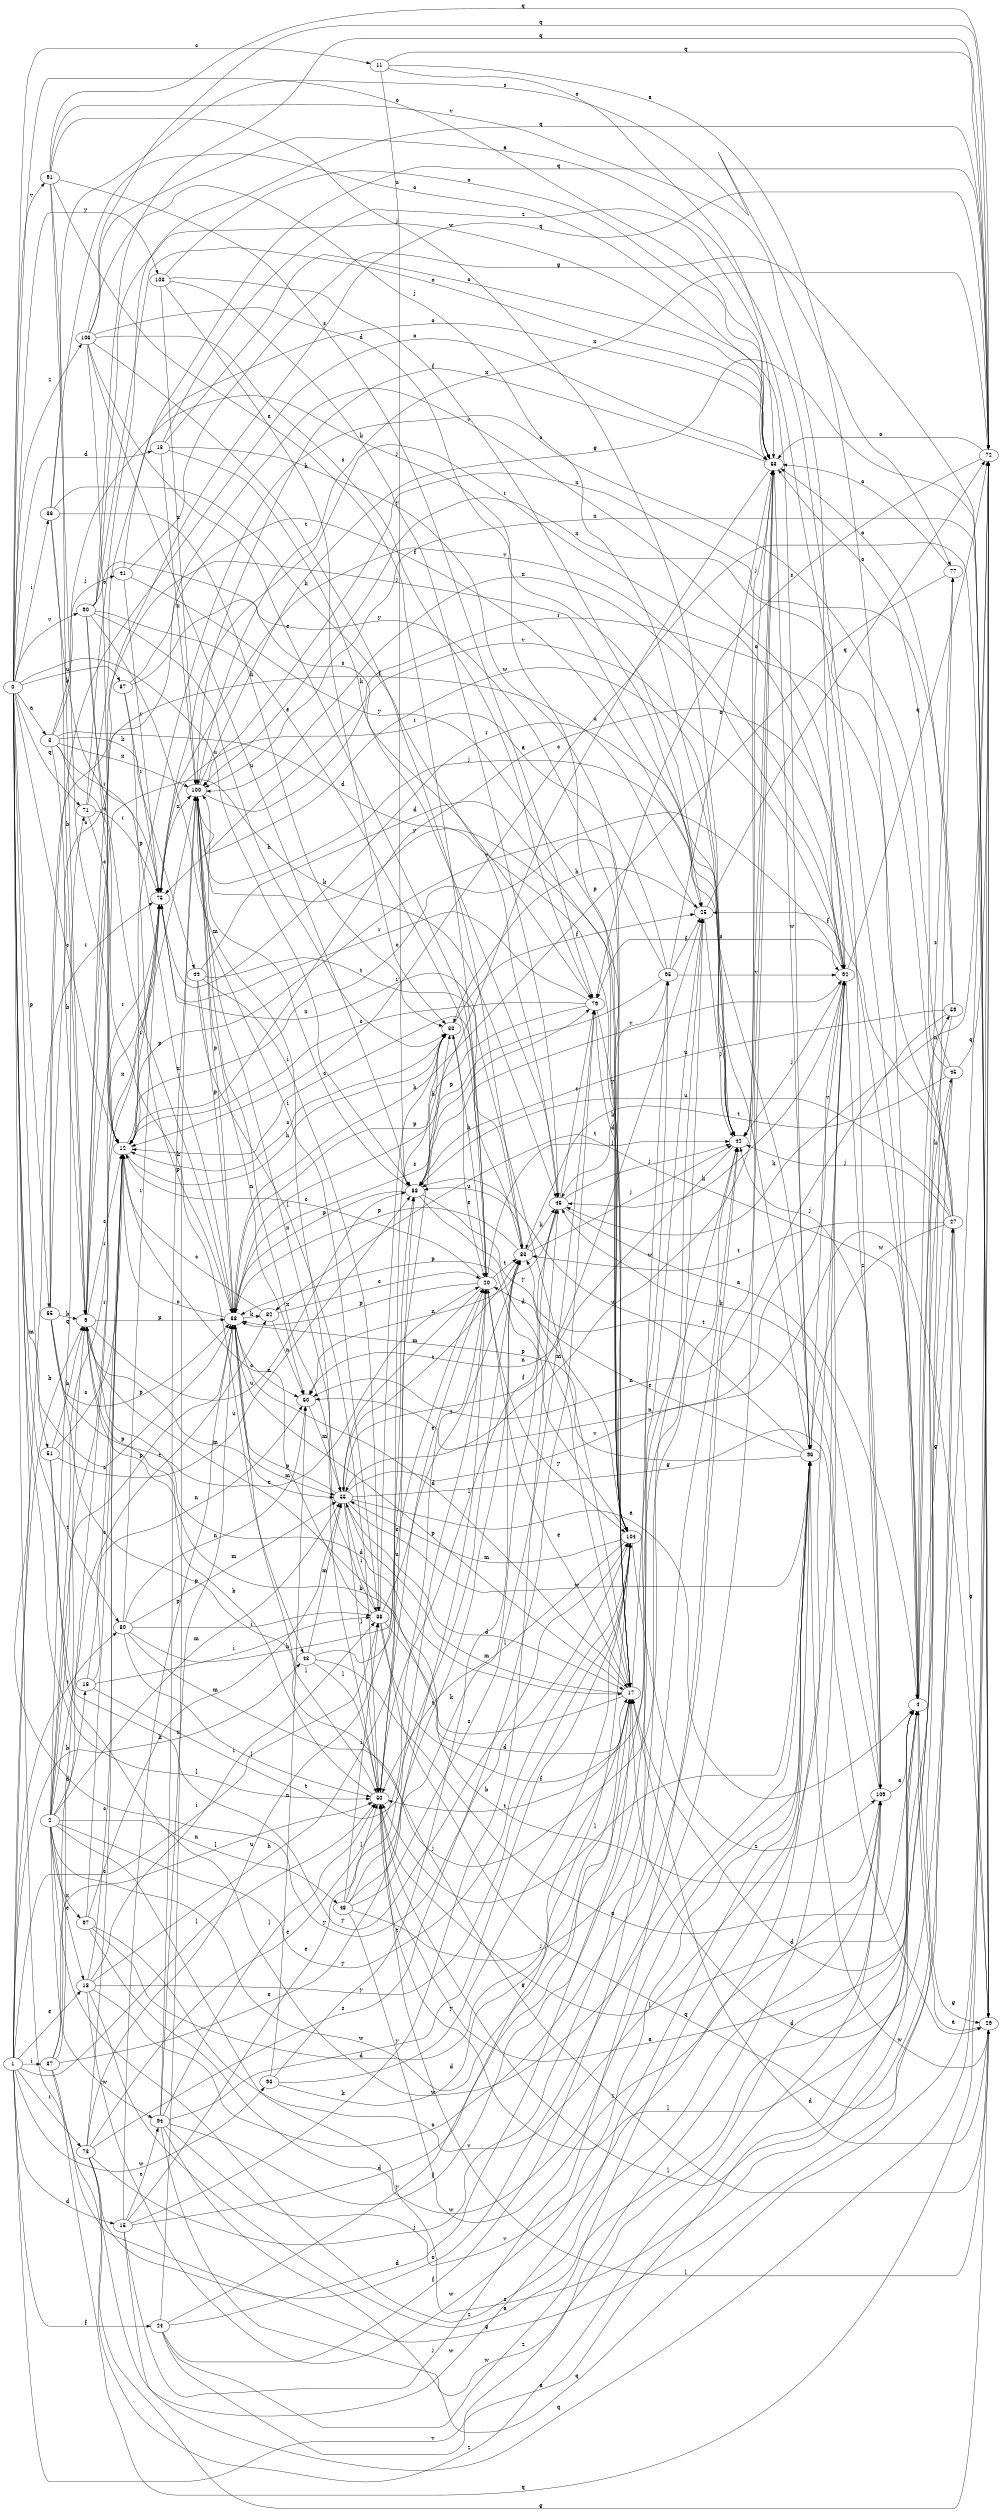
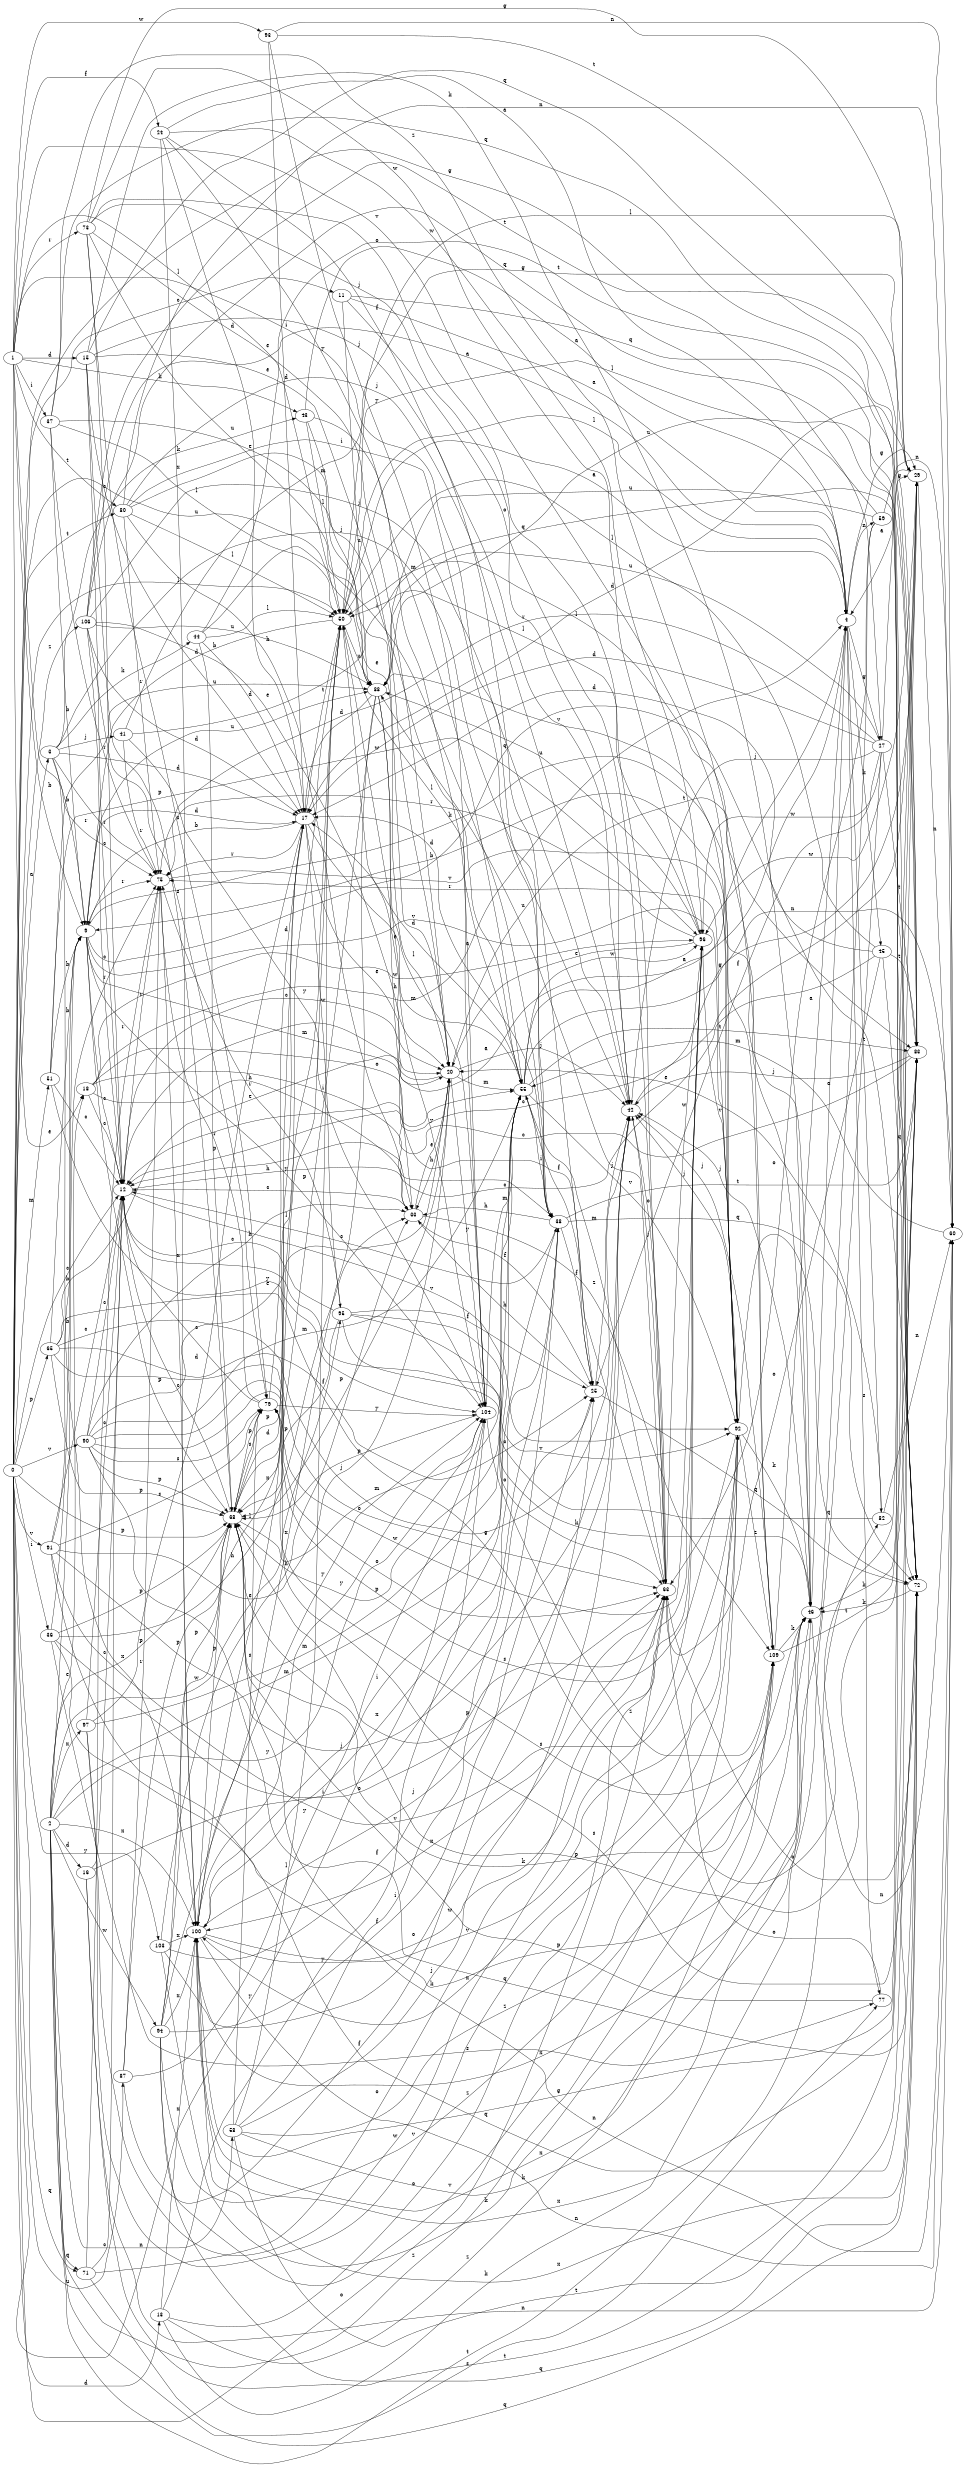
edge "68" -> "82": now "68" -> "46"
edge "33" -> "109": added, label "z"
node "48": label "48" -> "58"
edge "18" -> "104": now "9" -> "104"
edge "15" -> "94": now "15" -> "12"
